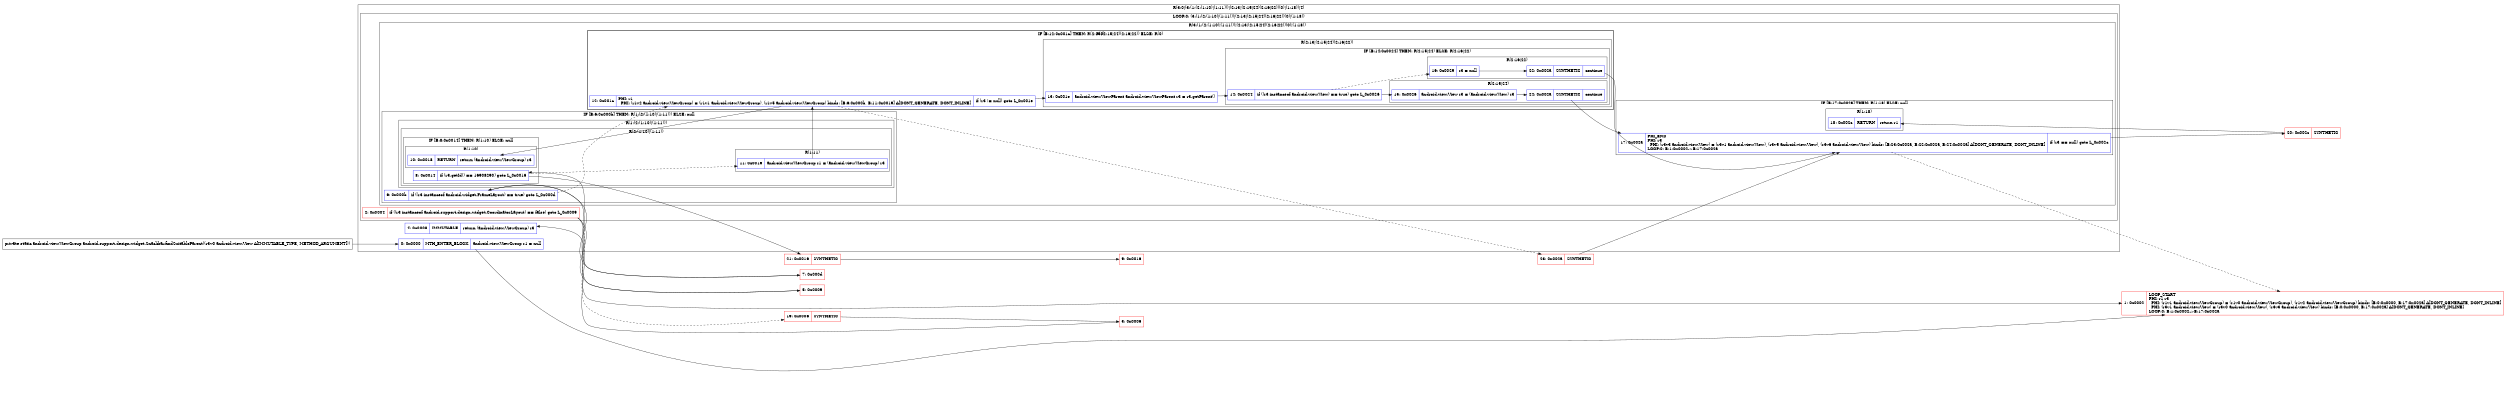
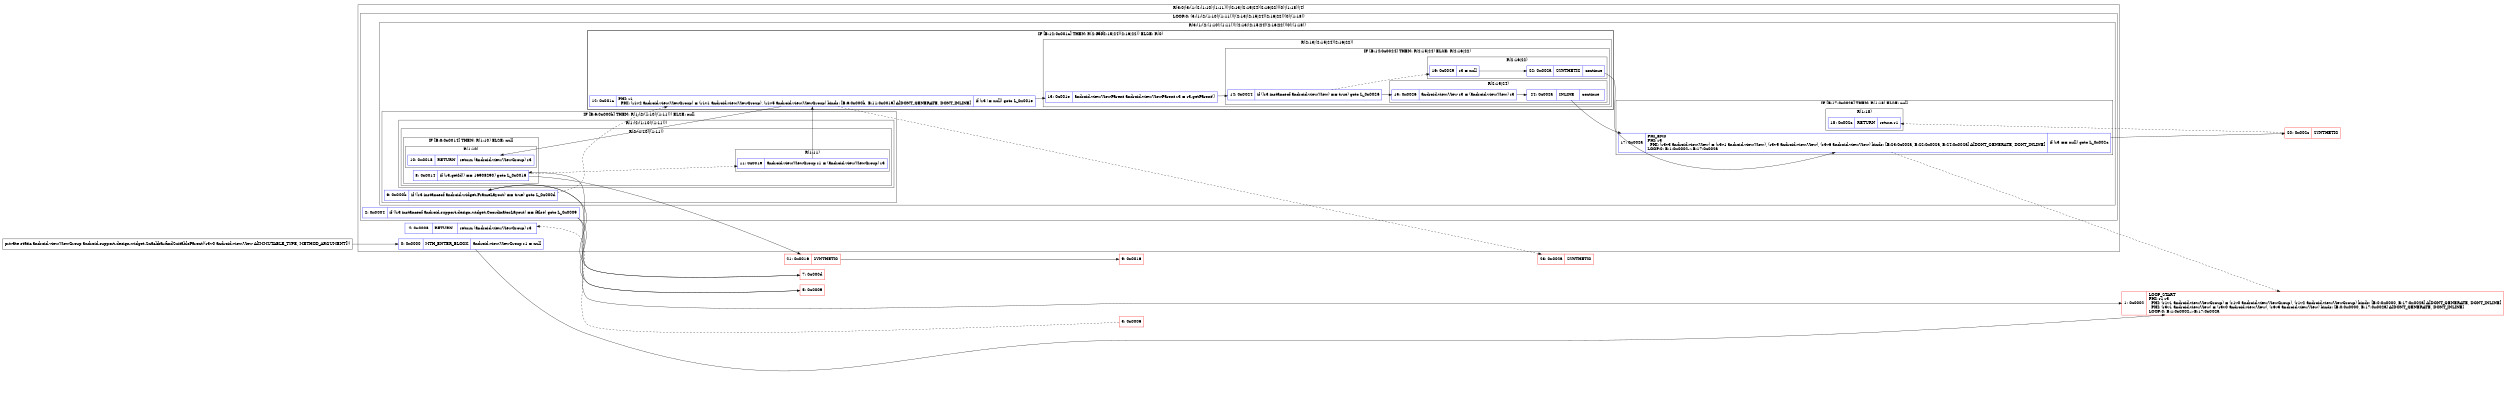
node "24: 0x002a": text "SYNTHETIC" -> "INLINE"
edge "20: 0x002c" -> "18: 0x002c": style solid -> dashed
edge "23: 0x002a" -> "17: 0x002a": removed
node "2: 0x0004": color red -> blue
node "4: 0x0008": text "IMMUTABLE" -> "RETURN"
node "19: 0x0006": removed
edge "3: 0x0006" -> "4: 0x0008": style solid -> dashed
